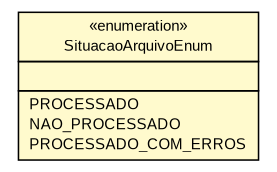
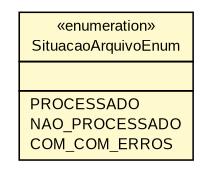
node "SituacaoArquivoEnum": text "PROCESSADO_COM_ERROS" -> "COM_COM_ERROS"
